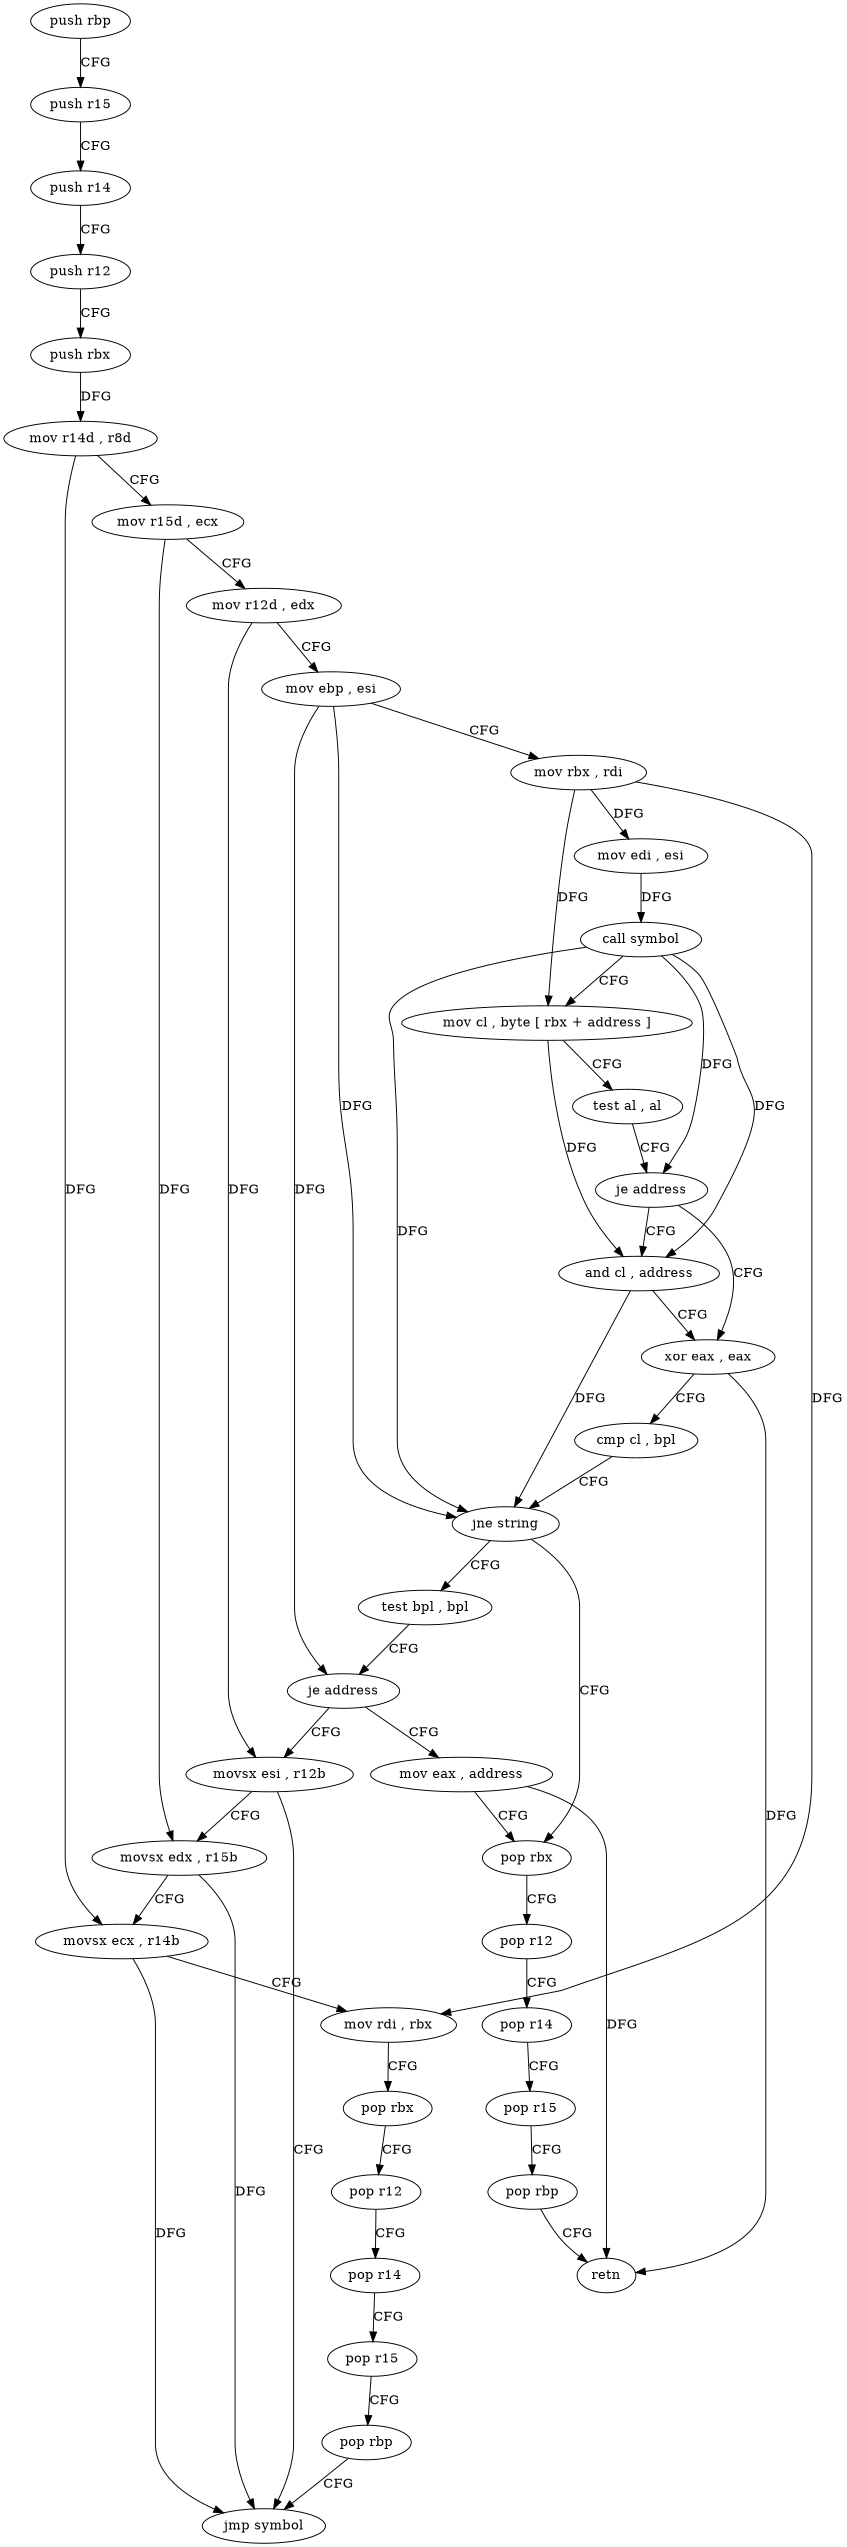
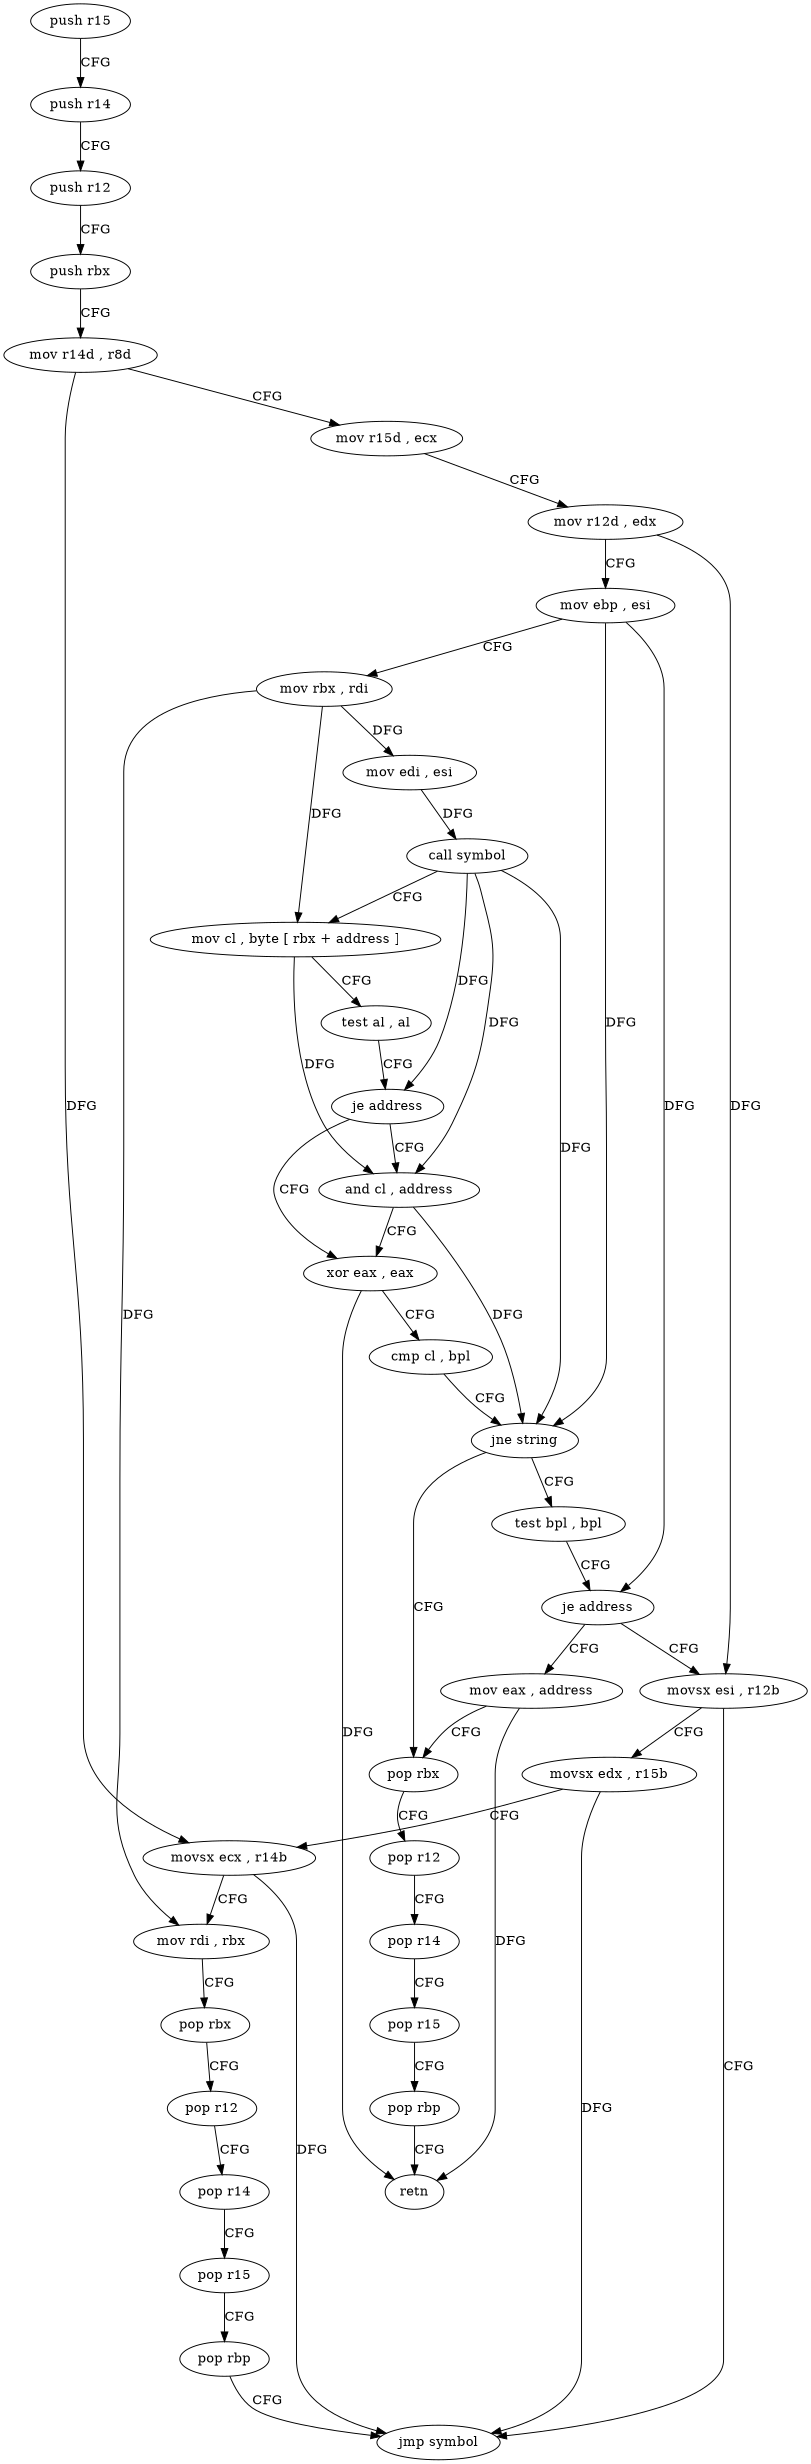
node "push rbp": removed
edge "push rbx" -> "mov r14d , r8d": label "DFG" -> "CFG"
edge "mov r15d , ecx" -> "movsx edx , r15b": removed, label "DFG"
